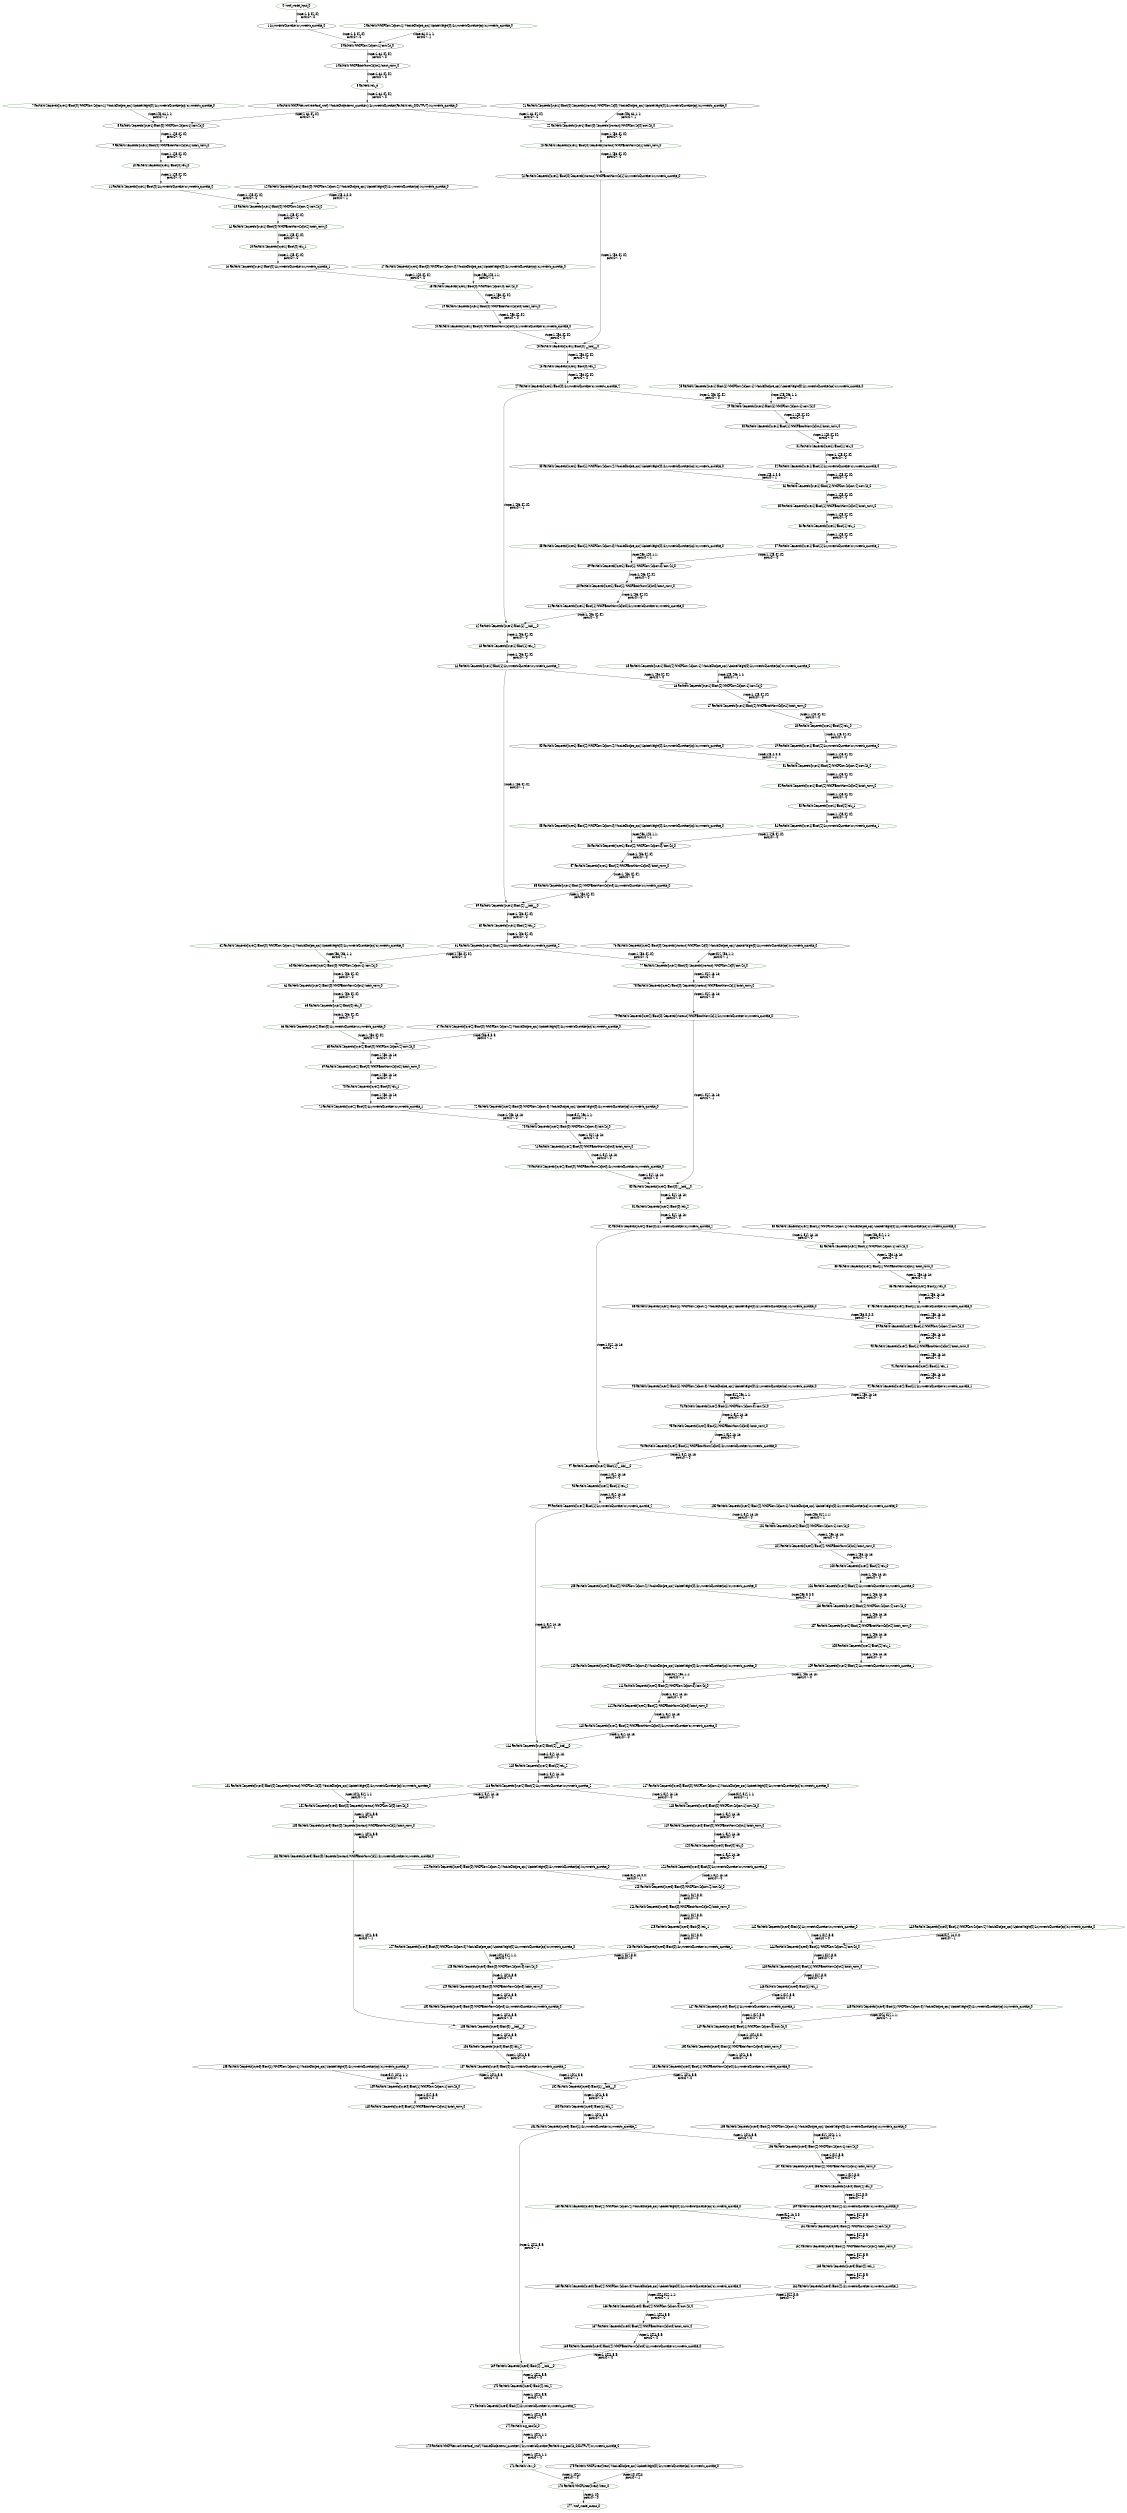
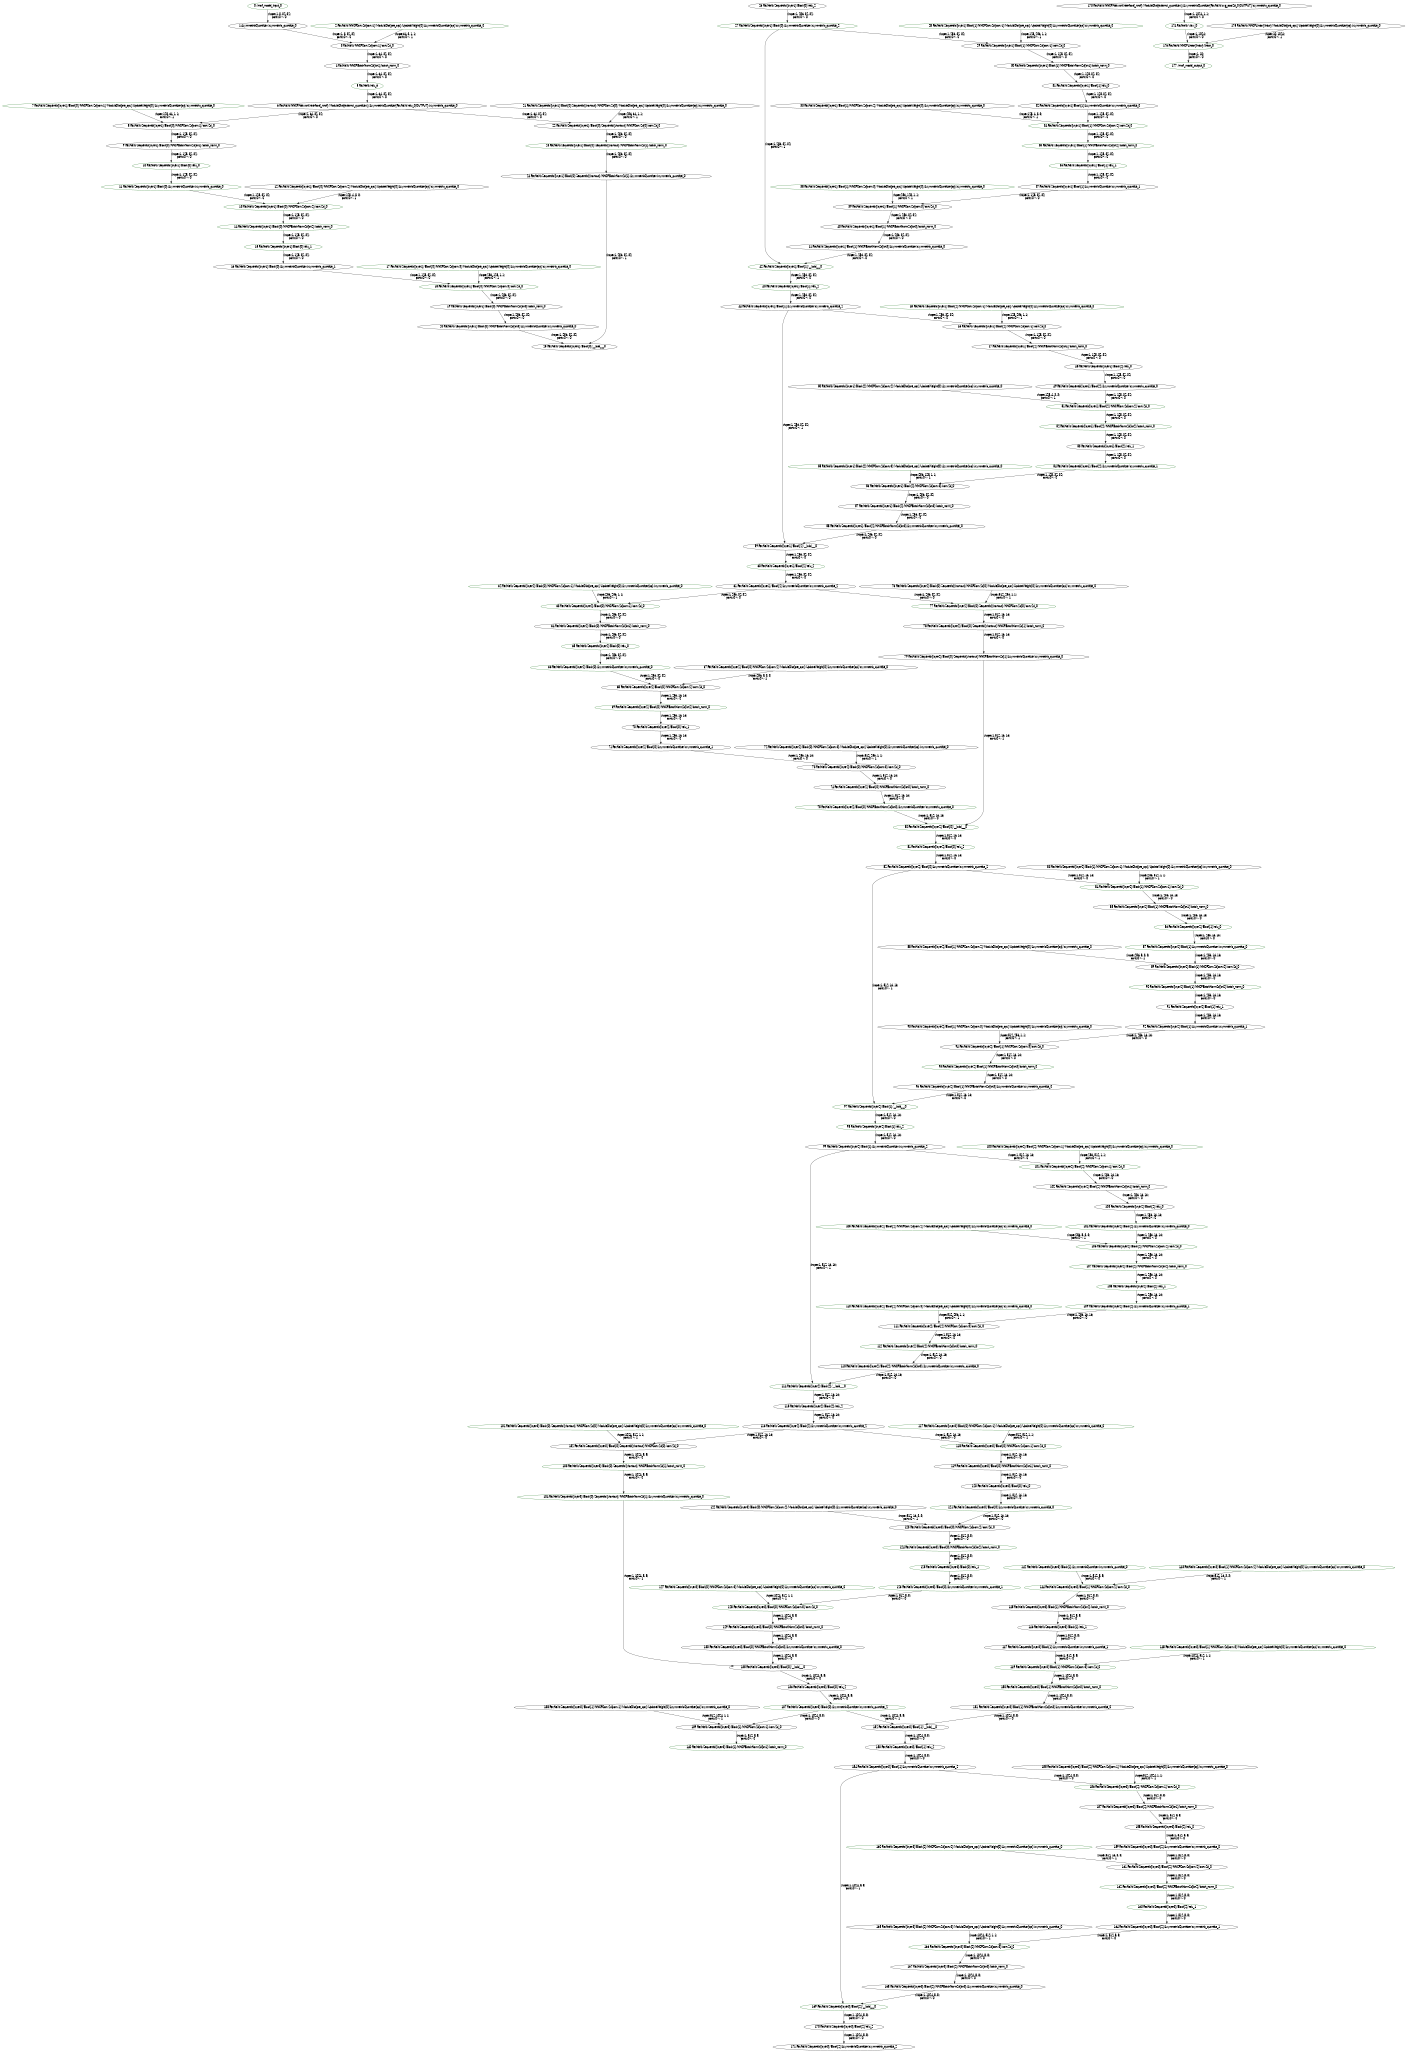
edge "25 ResNeXt/Sequential[layer1]/Block[0]/__iadd___0" -> "26 ResNeXt/Sequential[layer1]/Block[0]/relu_2": removed, label "shape:(1, 256, 32, 32) ports:0 -> 0"
node "172 ResNeXt/avg_pool2d_0": removed
